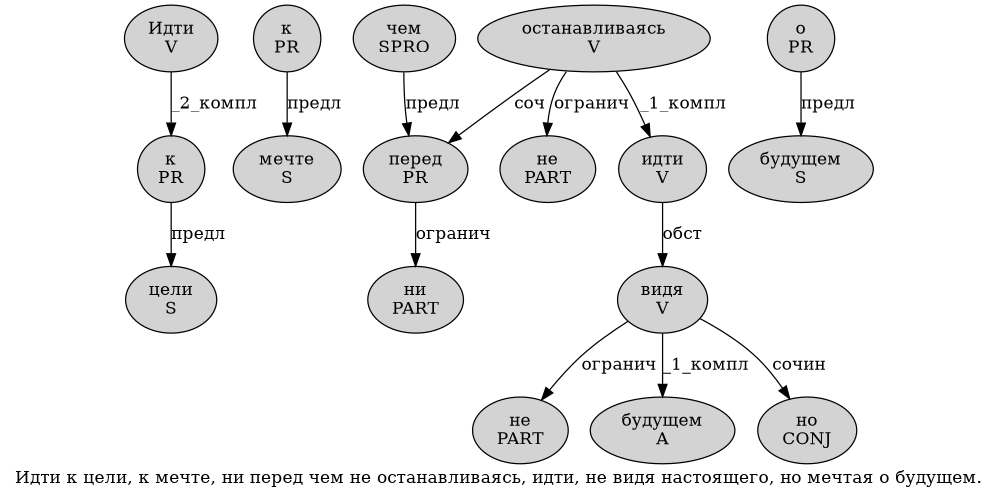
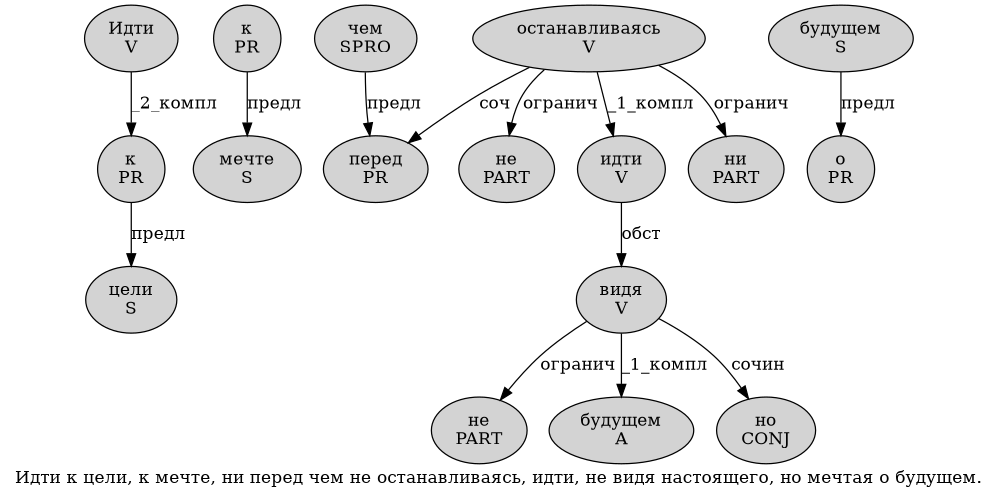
edge "о PR" -> "будущем S": reversed
edge "перед PR" -> "ни PART": now "останавливаясь V" -> "ни PART"
